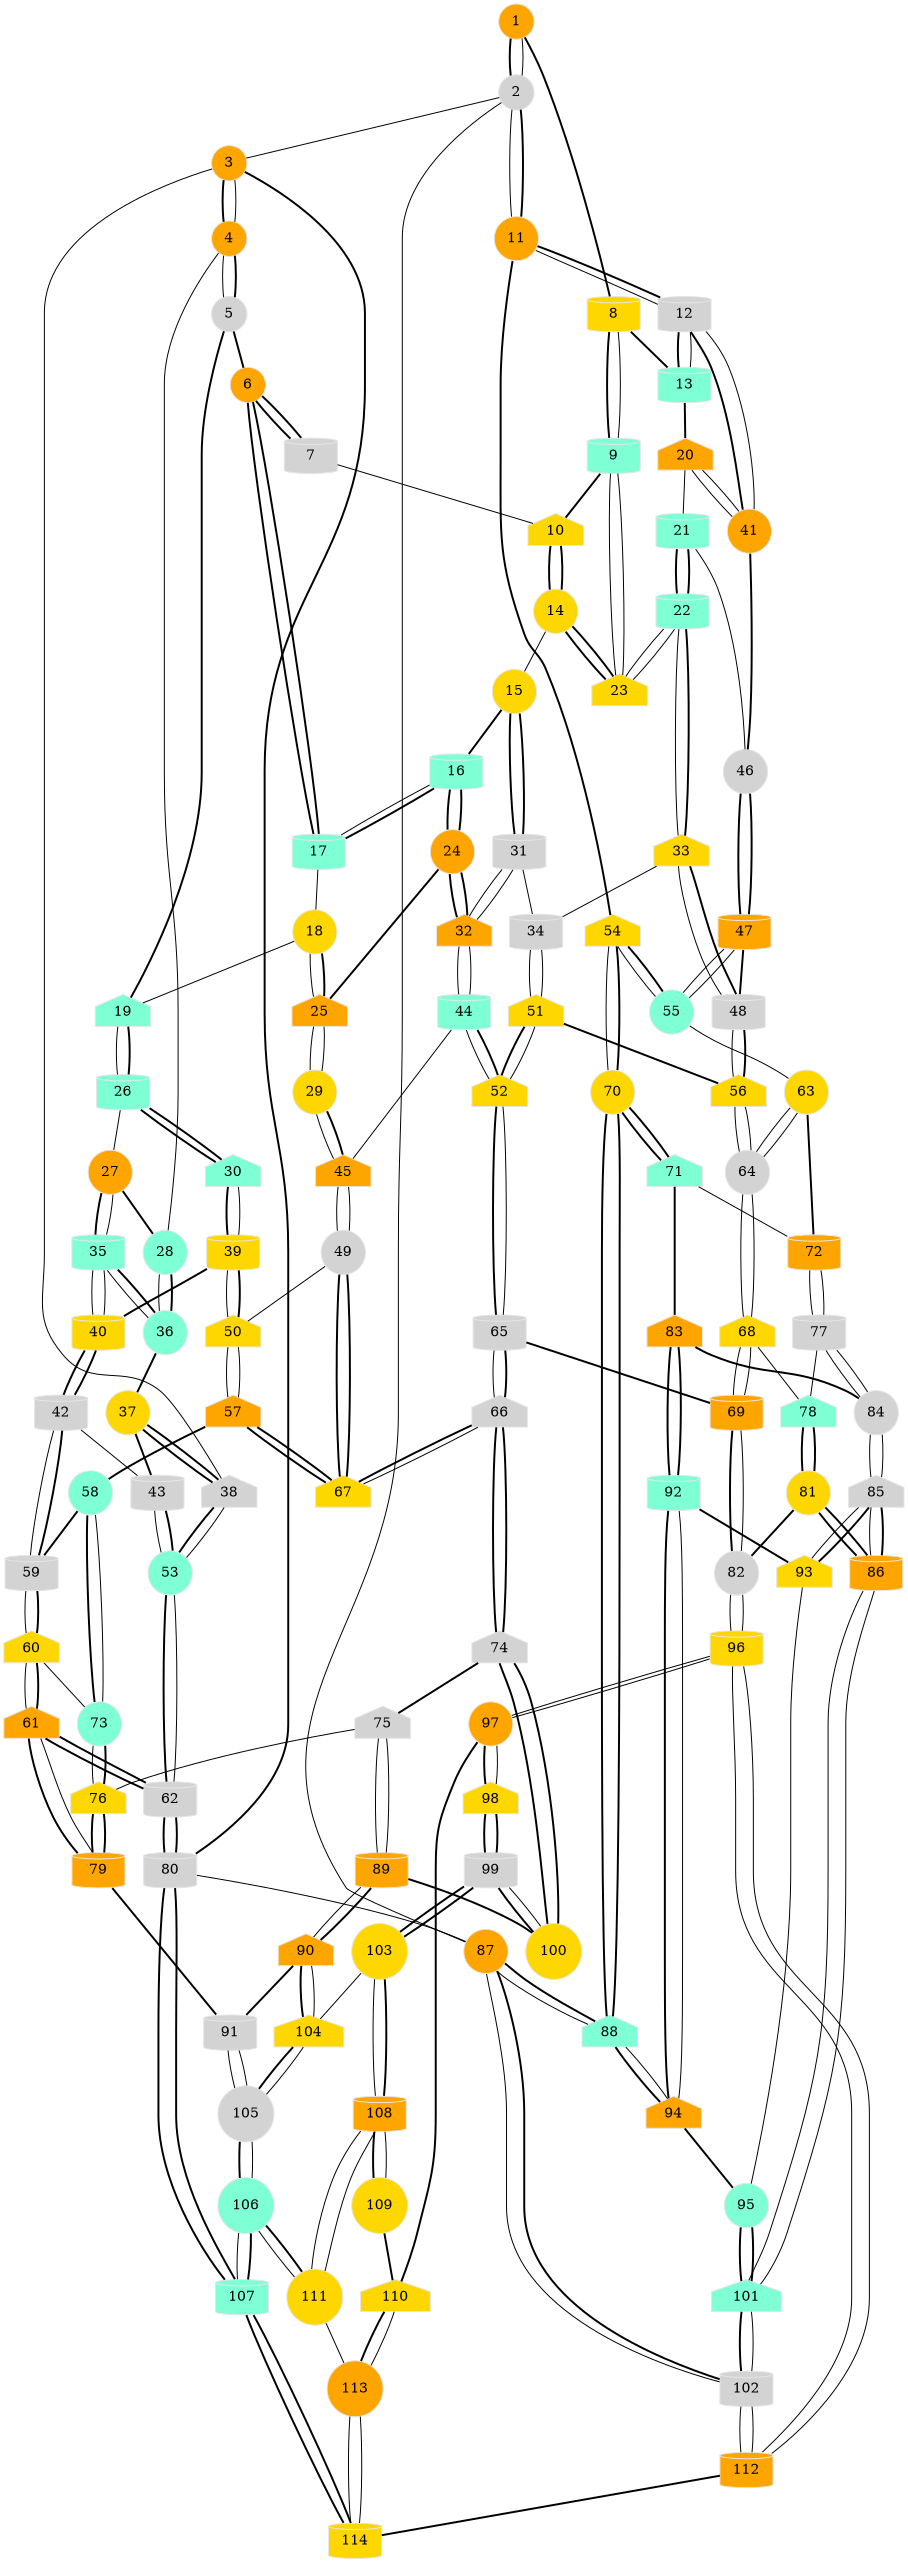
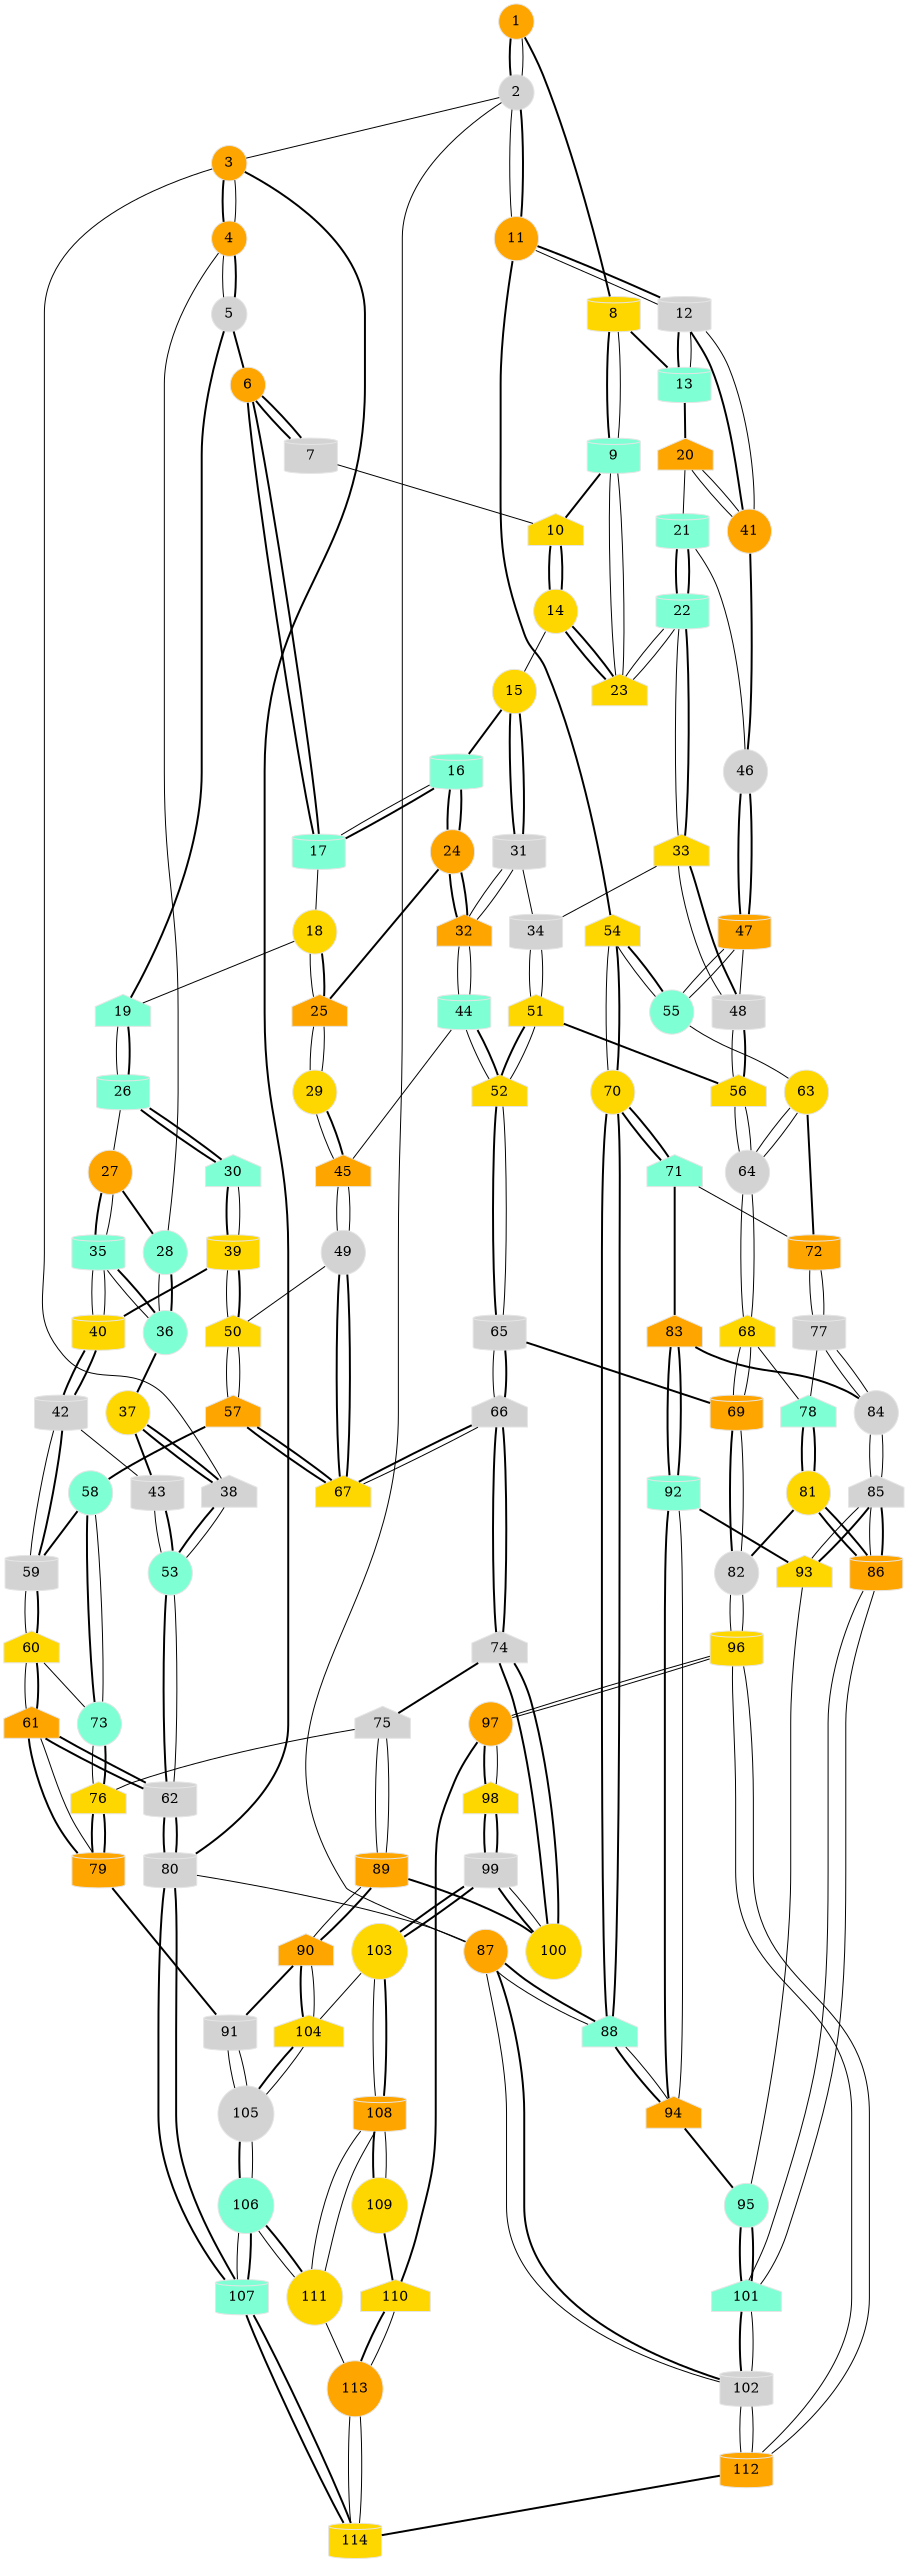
edge "47" -- "48": style bold -> solid
